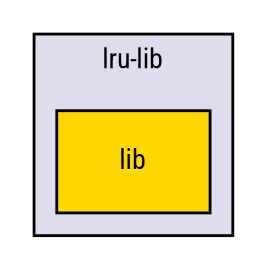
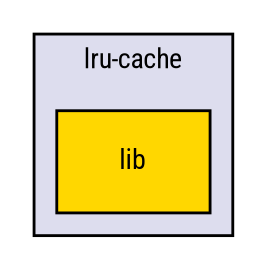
cluster "lru-lib": label "lru-lib" -> "lru-cache"
